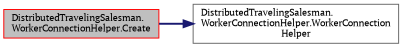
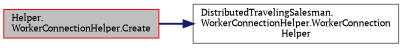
node "DistributedTravelingSalesman. WorkerConnectionHelper.Create": label "DistributedTravelingSalesman. WorkerConnectionHelper.Create" -> "Helper. WorkerConnectionHelper.Create"
